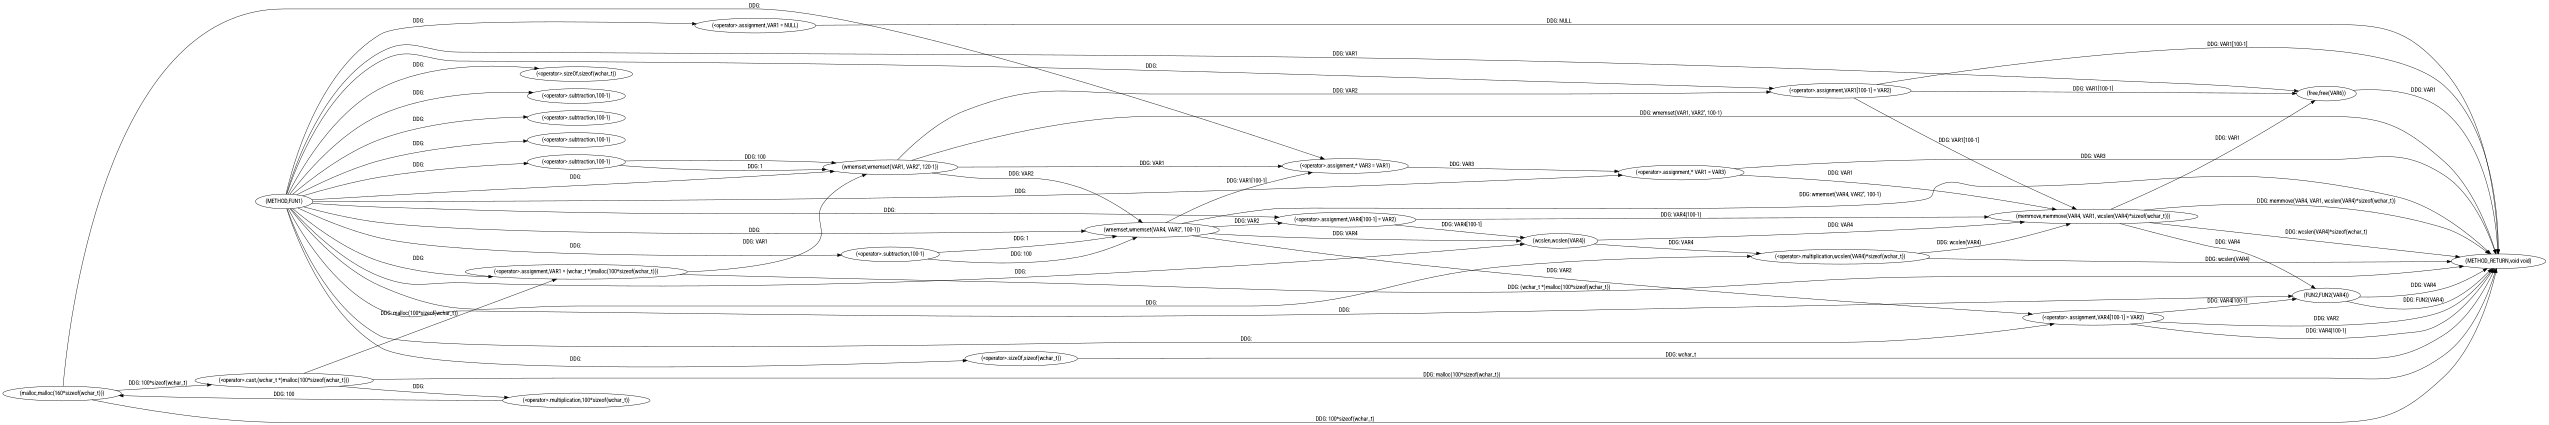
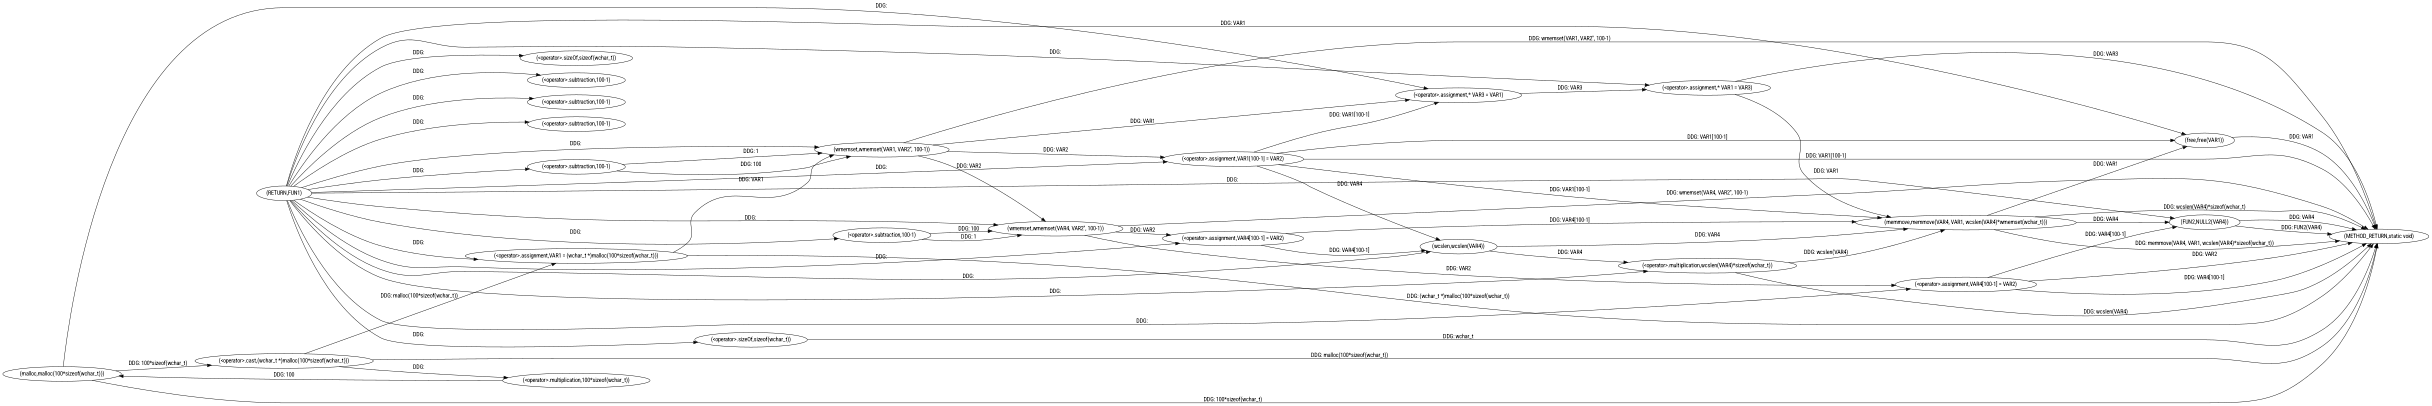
node "(<operator>.assignment,VAR1 = NULL)": removed
node "(free,free(VAR6))": label "(free,free(VAR6))" -> "(free,free(VAR1))"
node "(wmemset,wmemset(VAR1, VAR2'', 120-1))": label "(wmemset,wmemset(VAR1, VAR2'', 120-1))" -> "(wmemset,wmemset(VAR1, VAR2'', 100-1))"
edge "(wmemset,wmemset(VAR4, VAR2'', 100-1))" -> "(<operator>.assignment,* VAR3 = VAR1)": now "(<operator>.assignment,VAR1[100-1] = VAR2)" -> "(<operator>.assignment,* VAR3 = VAR1)"
node "(METHOD,FUN1)": label "(METHOD,FUN1)" -> "(RETURN,FUN1)"
node "(memmove,memmove(VAR4, VAR1, wcslen(VAR4)*sizeof(wchar_t)))": label "(memmove,memmove(VAR4, VAR1, wcslen(VAR4)*sizeof(wchar_t)))" -> "(memmove,memmove(VAR4, VAR1, wcslen(VAR4)*wmemset(wchar_t)))"
edge "(wmemset,wmemset(VAR4, VAR2'', 100-1))" -> "(wcslen,wcslen(VAR4))": now "(<operator>.assignment,VAR1[100-1] = VAR2)" -> "(wcslen,wcslen(VAR4))"
node "(METHOD_RETURN,void void)": label "(METHOD_RETURN,void void)" -> "(METHOD_RETURN,static void)"
node "(FUN2,FUN2(VAR4))": label "(FUN2,FUN2(VAR4))" -> "(FUN2,NULL2(VAR4))"
node "(malloc,malloc(160*sizeof(wchar_t)))": label "(malloc,malloc(160*sizeof(wchar_t)))" -> "(malloc,malloc(100*sizeof(wchar_t)))"
